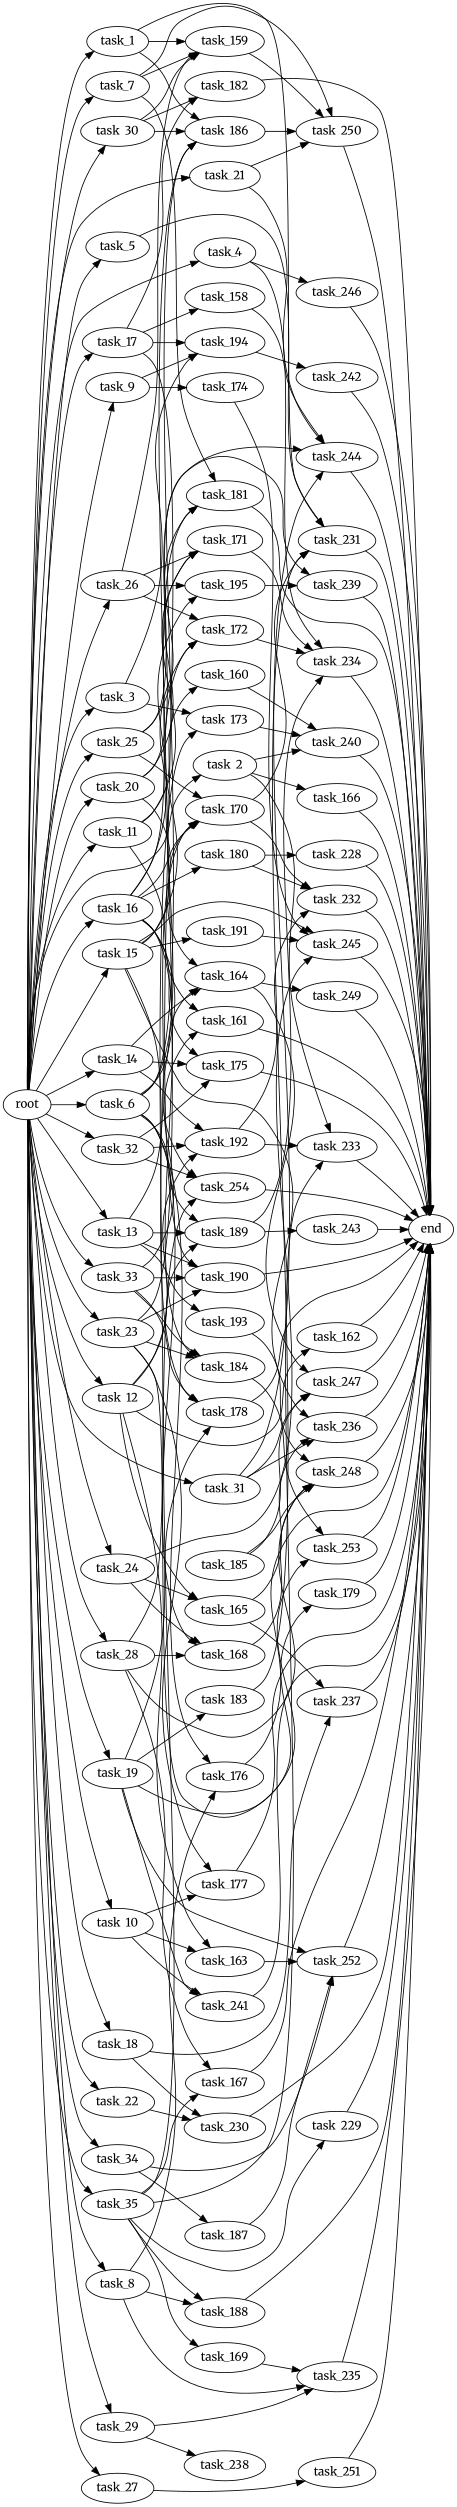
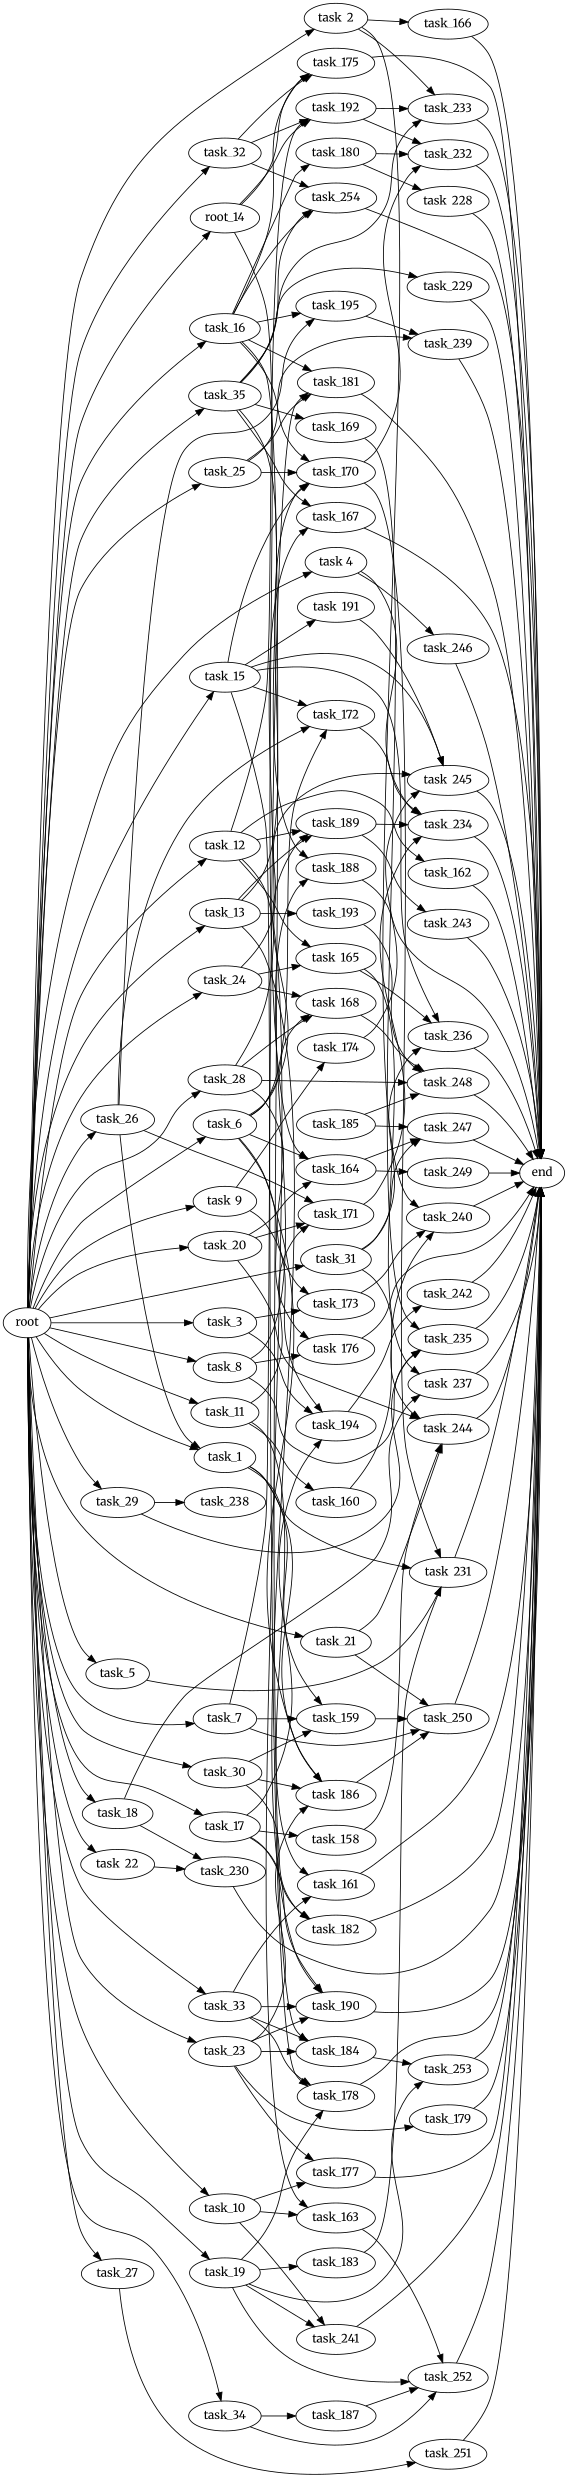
edge "task_26" -> "task_159": now "task_26" -> "task_1"
node "task_14": label "task_14" -> "root_14"
